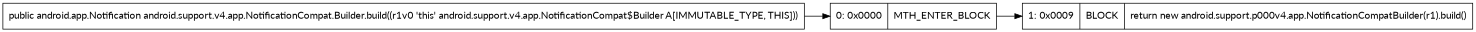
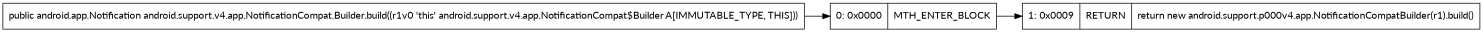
node "1: 0x0009": text "BLOCK" -> "RETURN"
